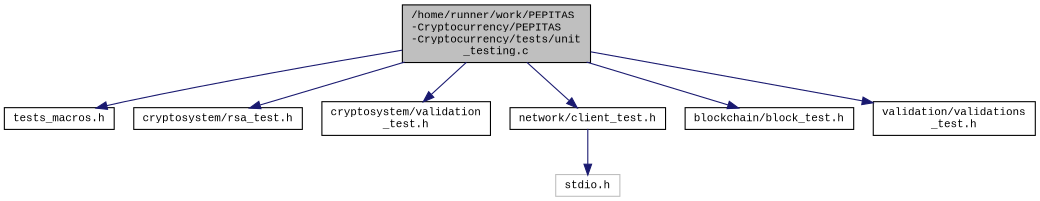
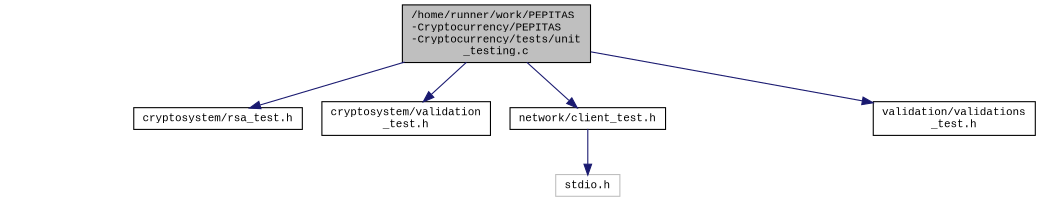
node "tests_macros.h": removed
node "blockchain/block_test.h": removed
